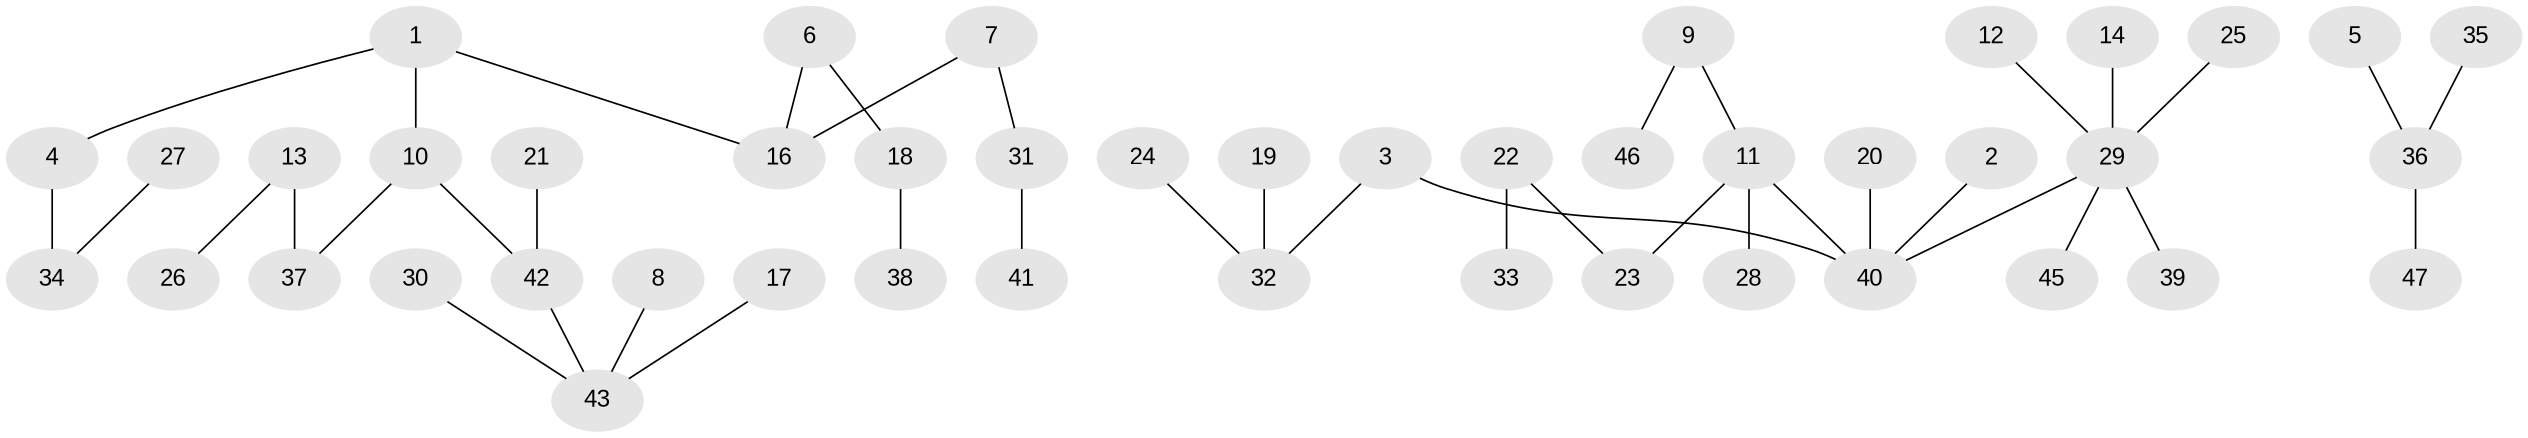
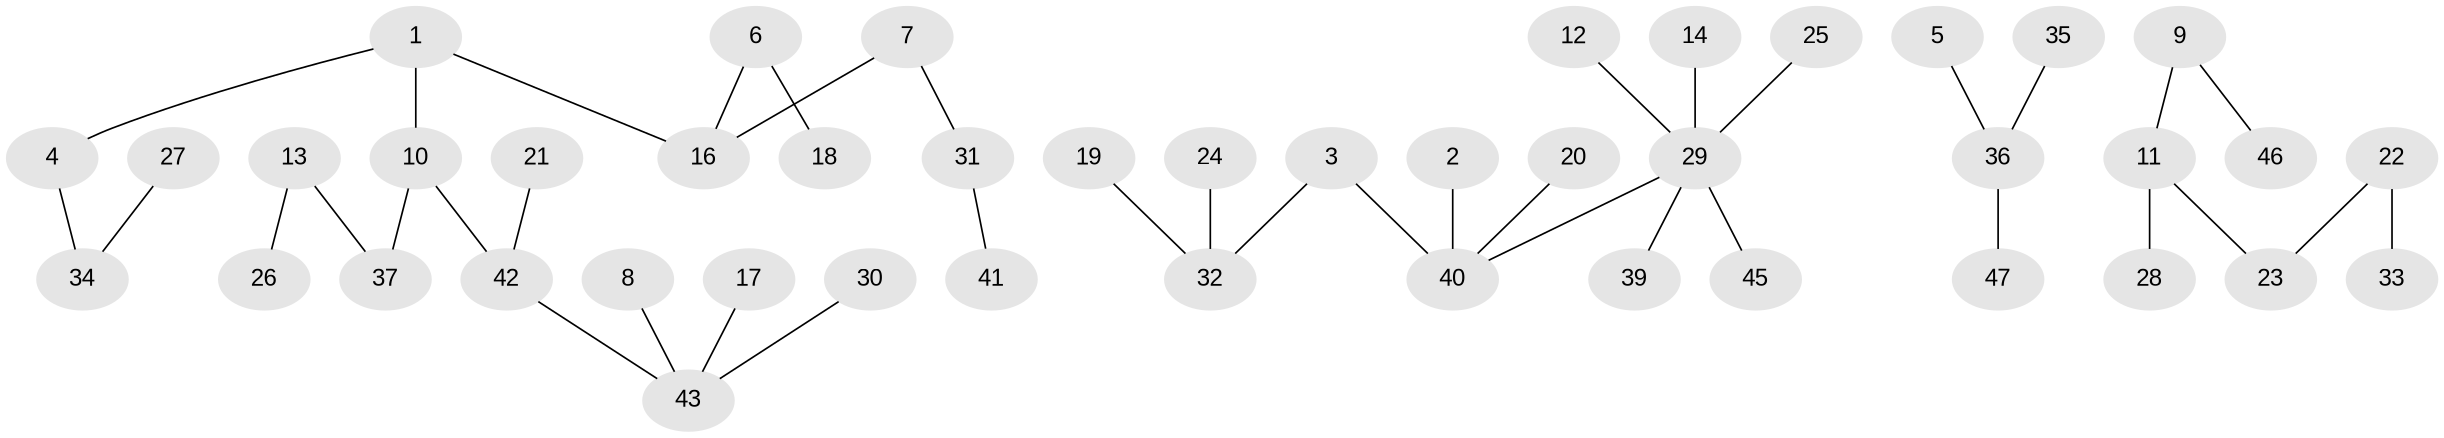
edge "11" -- "40": removed
node "38": removed
